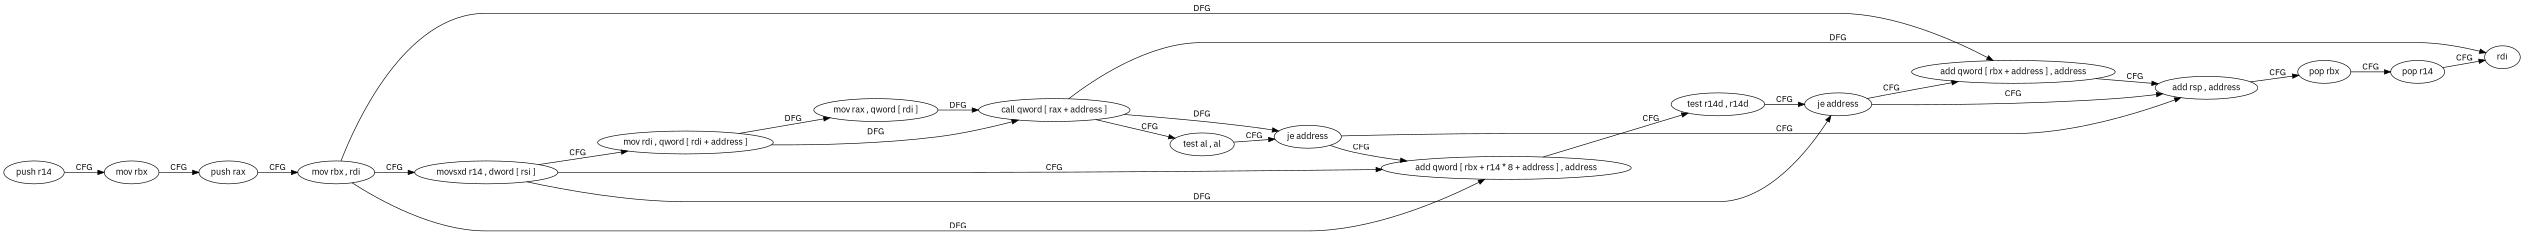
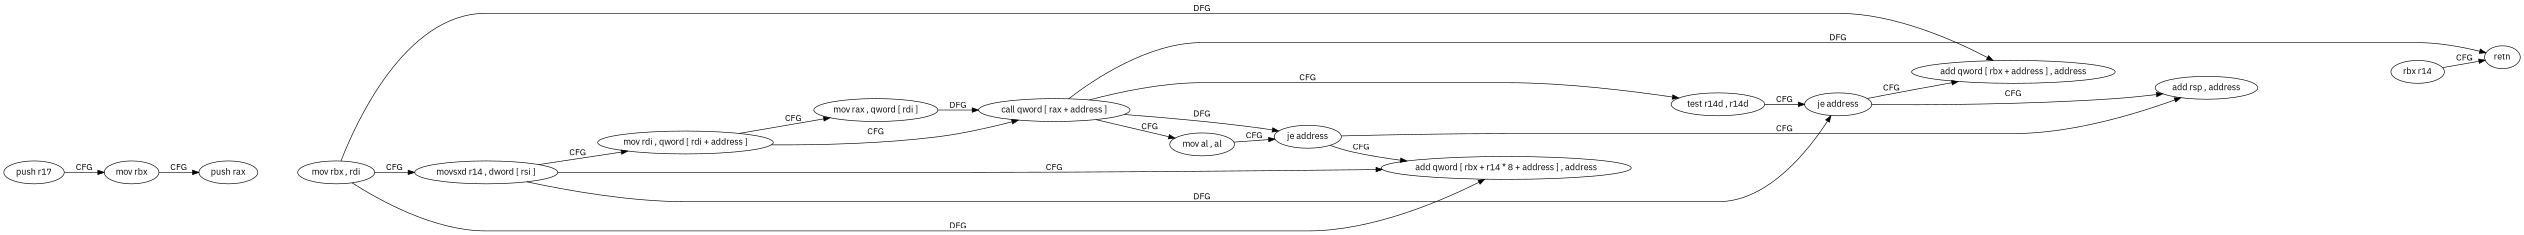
node "rdi": label "rdi" -> "retn"
node "pop rbx": removed
node "pop r14": label "pop r14" -> "rbx r14"
edge "add qword [ rbx + address ] , address" -> "add rsp , address": removed, label "CFG"
edge "mov rdi , qword [ rdi + address ]" -> "mov rax , qword [ rdi ]": label "DFG" -> "CFG"
edge "mov rdi , qword [ rdi + address ]" -> "call qword [ rax + address ]": label "DFG" -> "CFG"
edge "add qword [ rbx + r14 * 8 + address ] , address" -> "test r14d , r14d": now "call qword [ rax + address ]" -> "test r14d , r14d"
node "test al , al": label "test al , al" -> "mov al , al"
node "push r14": label "push r14" -> "push r17"
edge "push rax" -> "mov rbx , rdi": removed, label "CFG"
